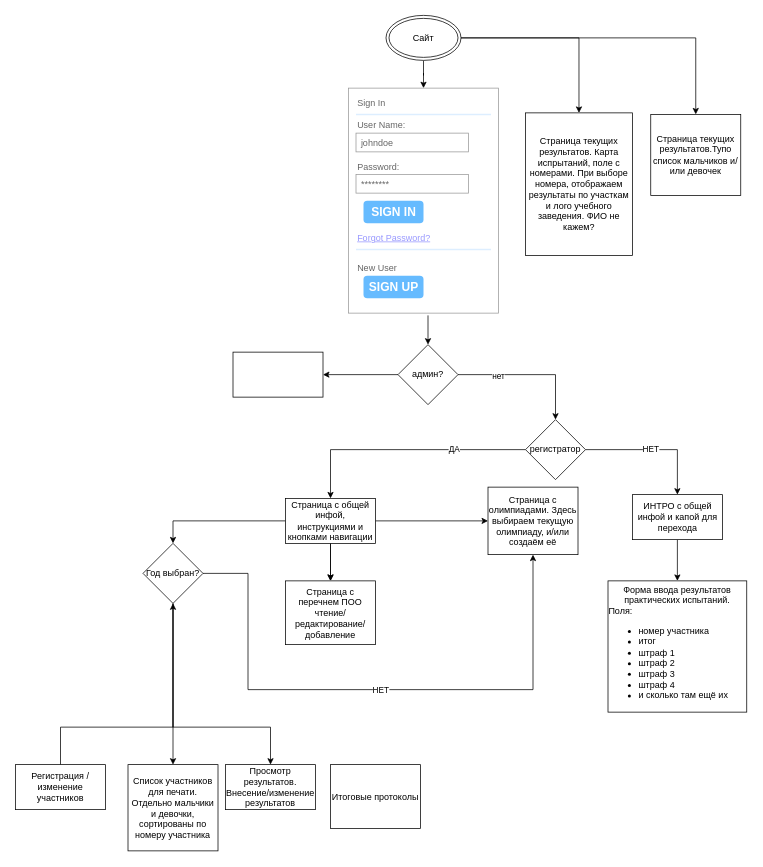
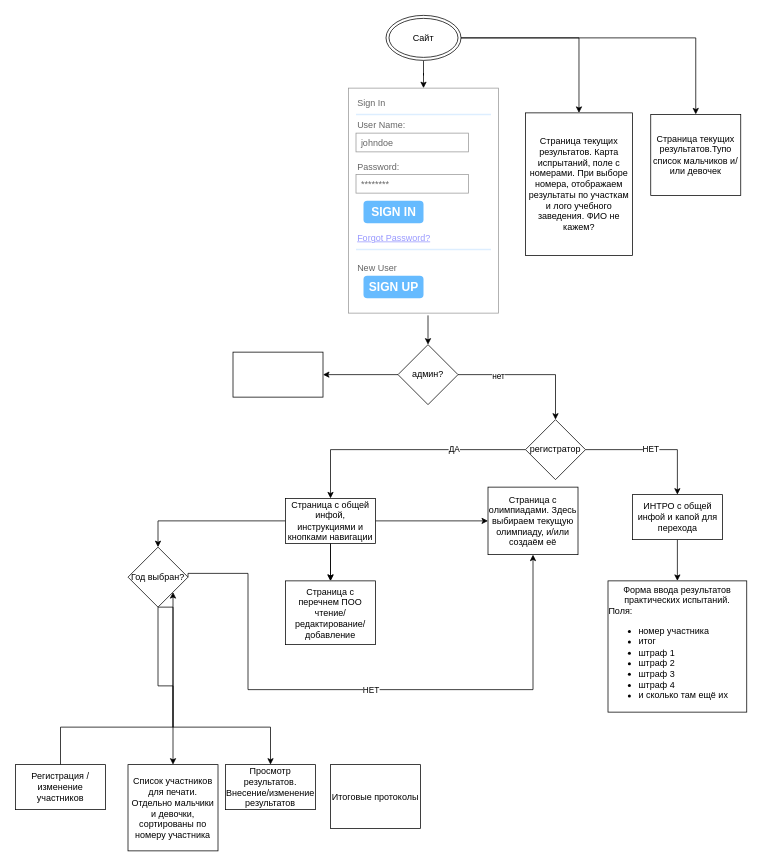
node "Год выбран?": moved (173, 573) -> (158, 577)
